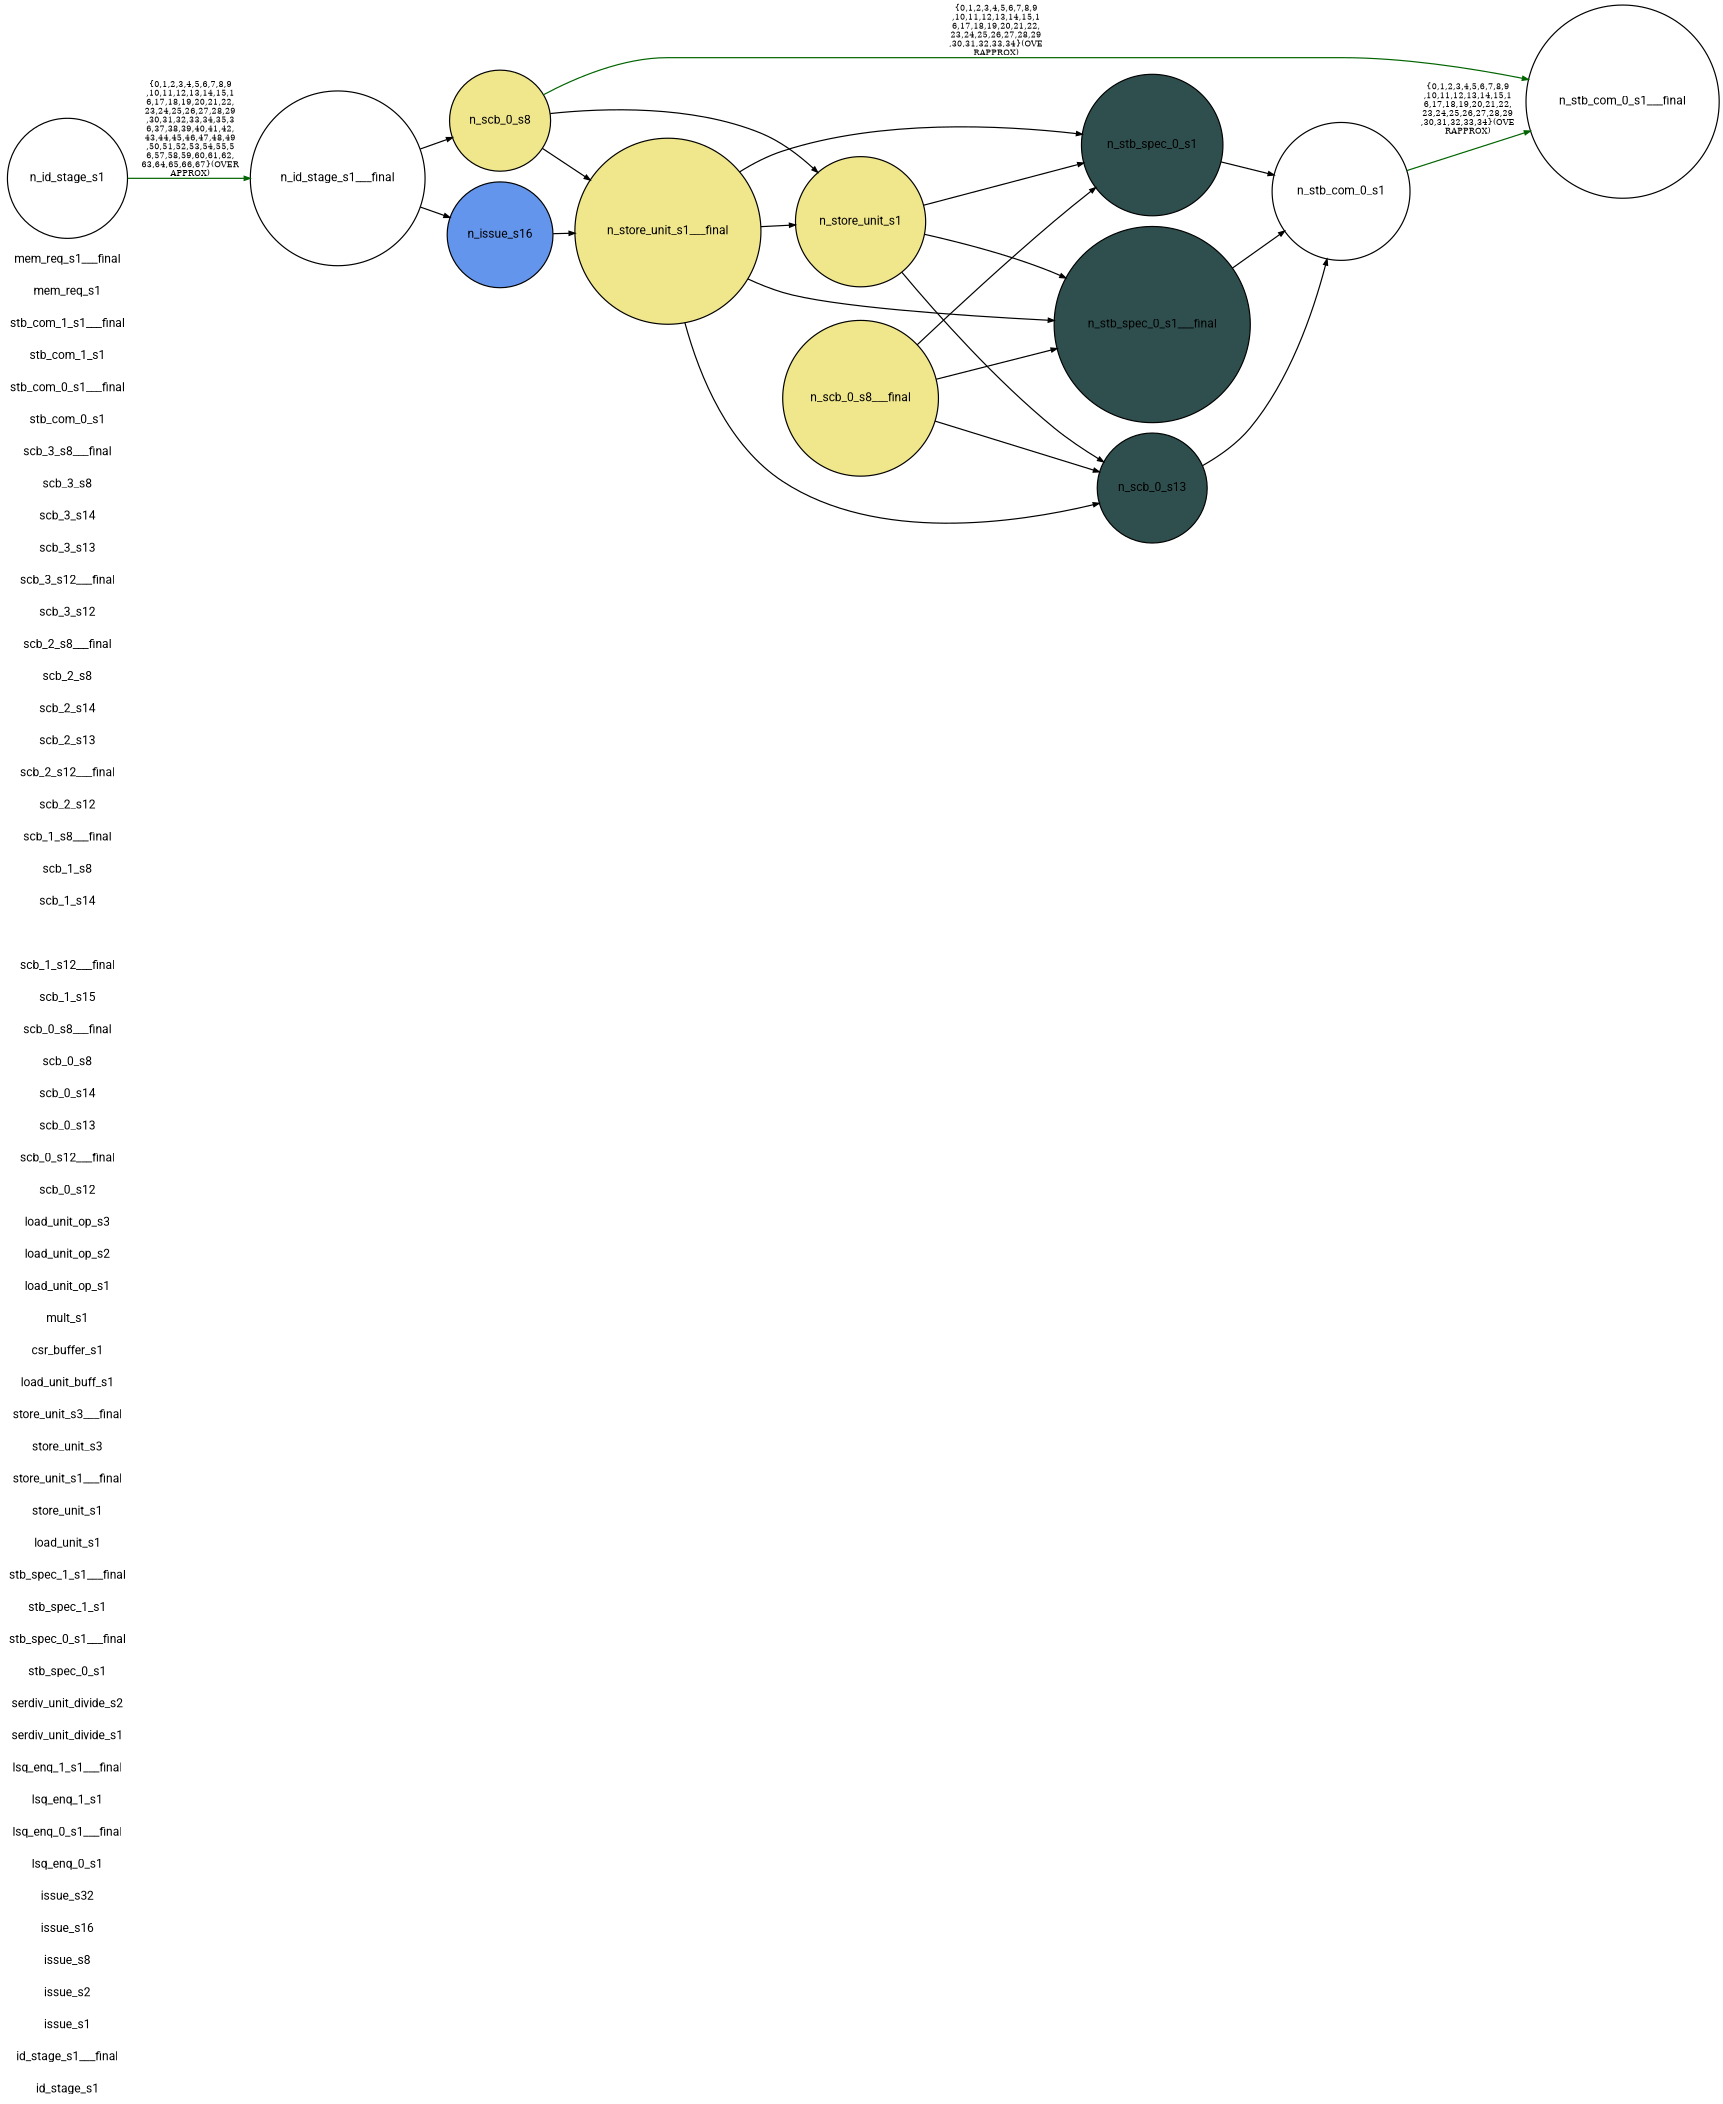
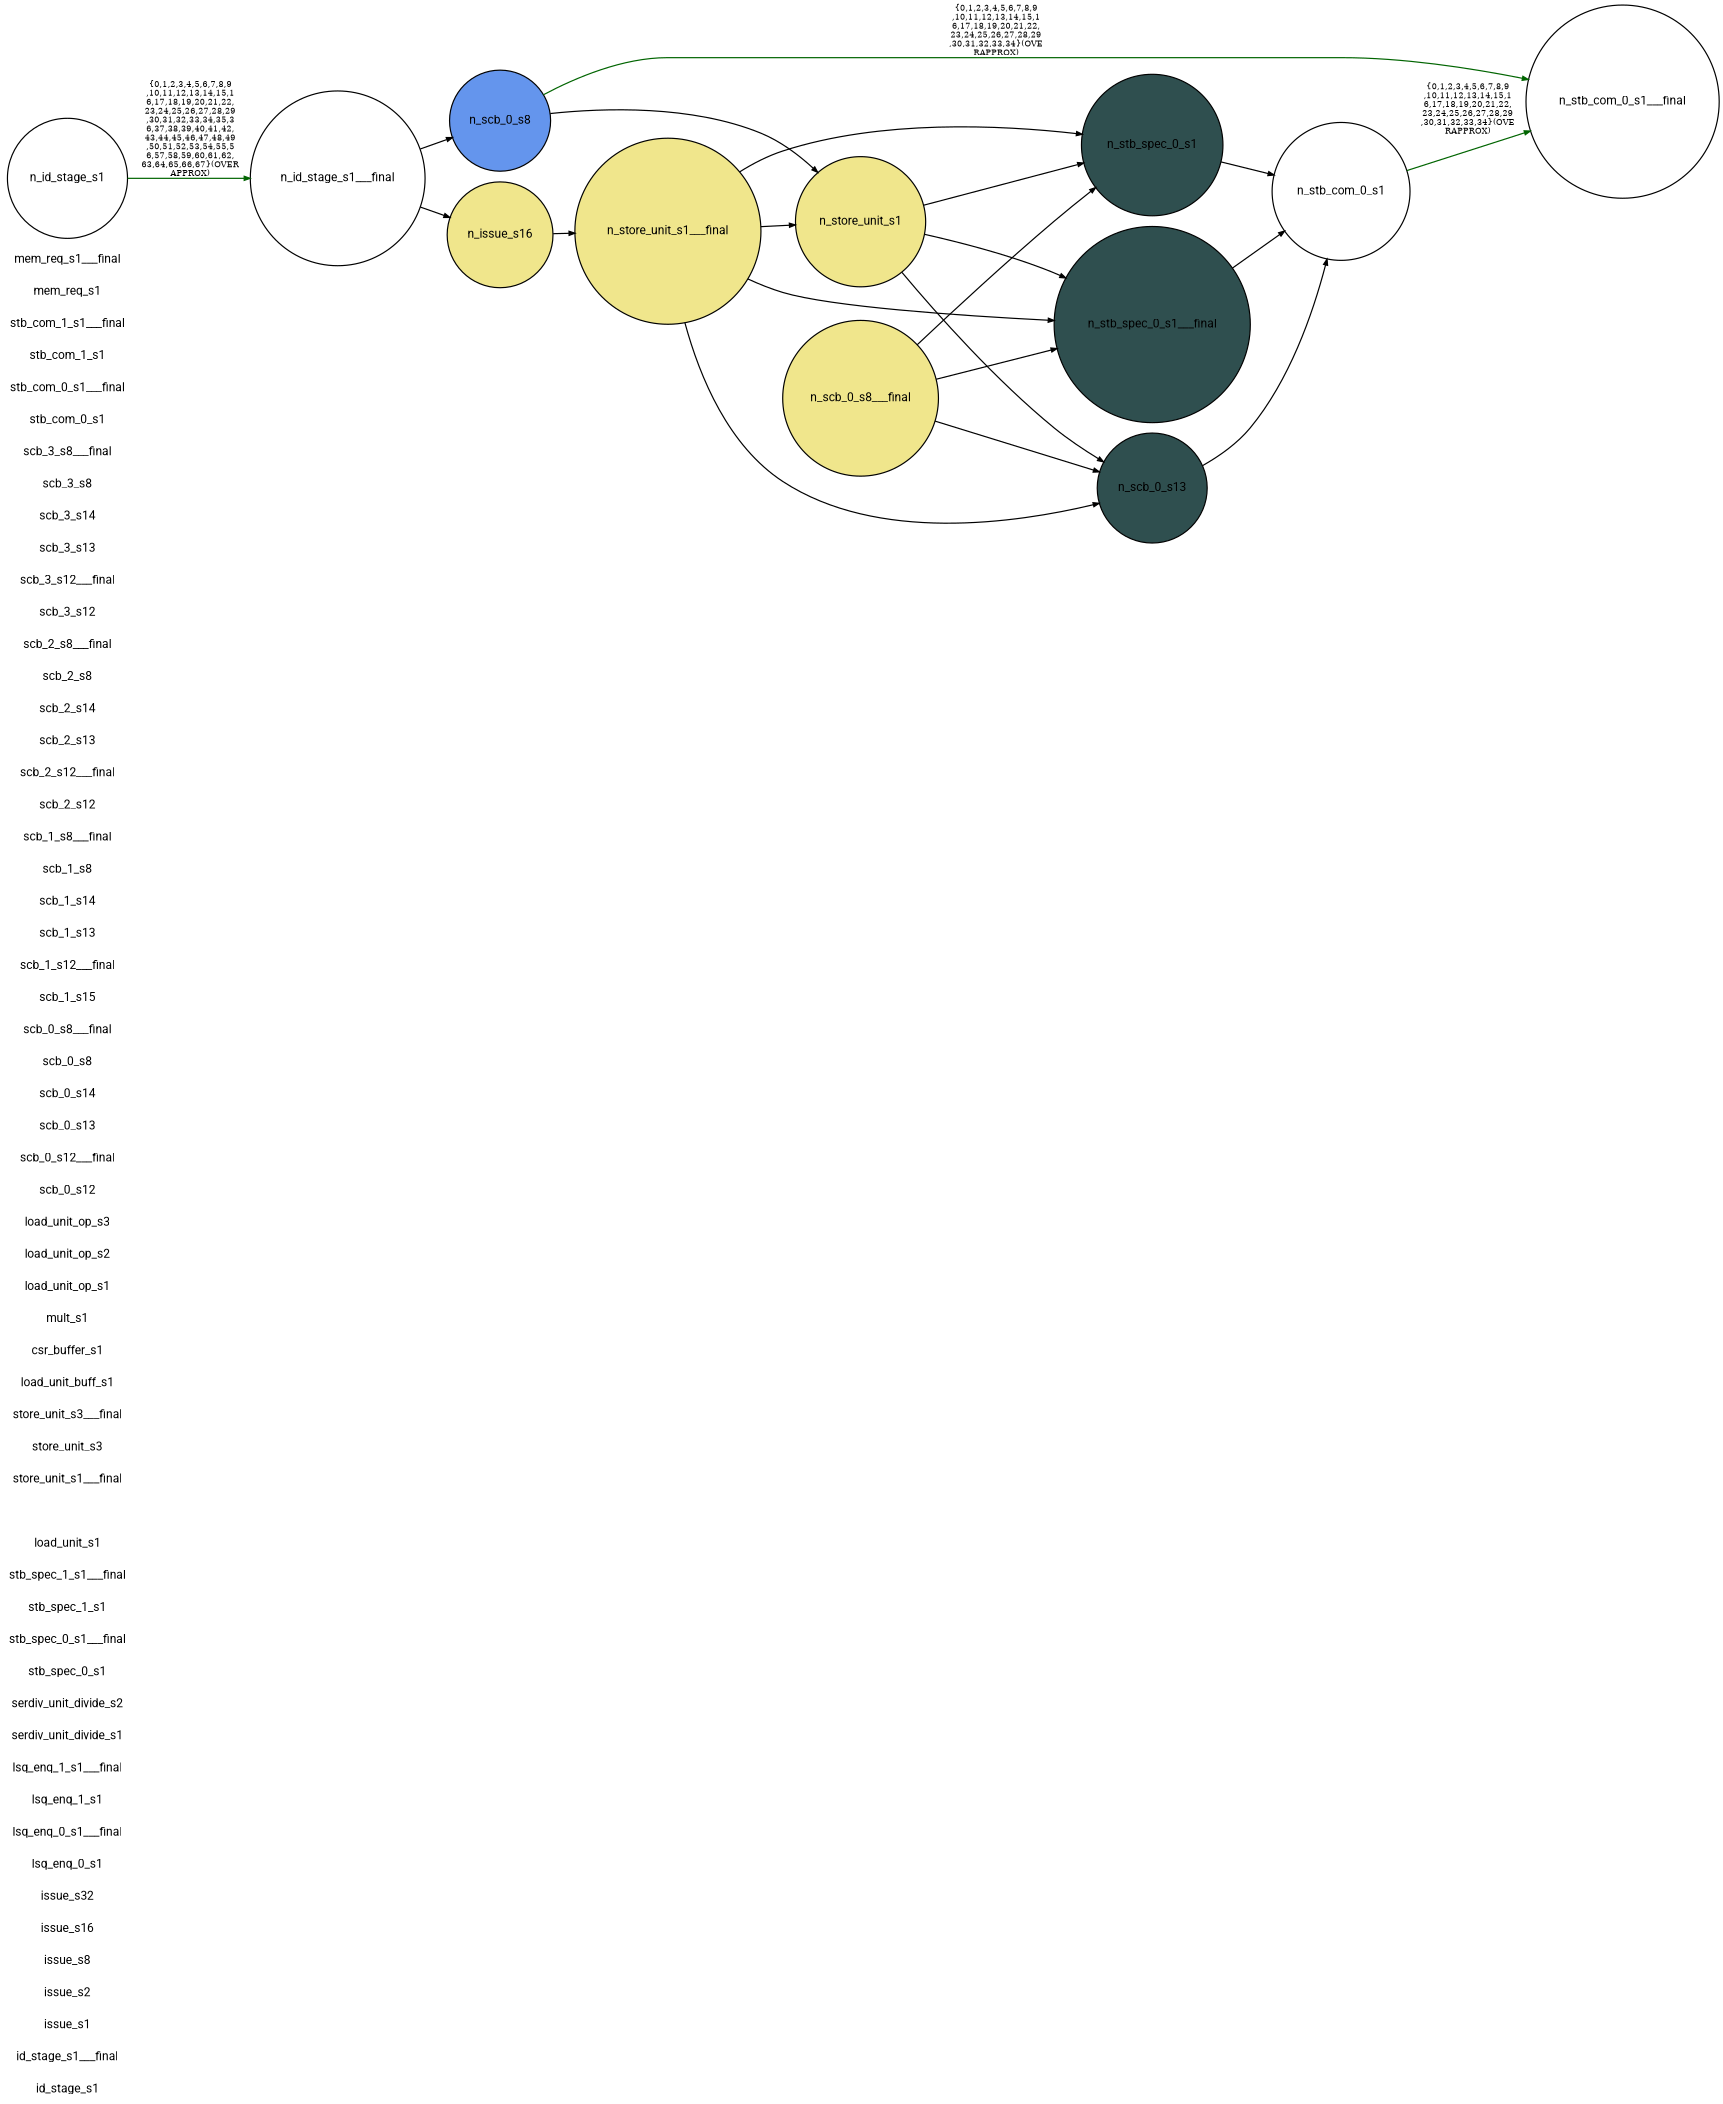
node "n_scb_0_s8": fillcolor #f0e68c -> #6495ed
edge "n_scb_0_s8" -> "n_store_unit_s1___final": removed
node "n_issue_s16": fillcolor #6495ed -> #f0e68c
node "scb_1_s13": added
node "store_unit_s1": removed
